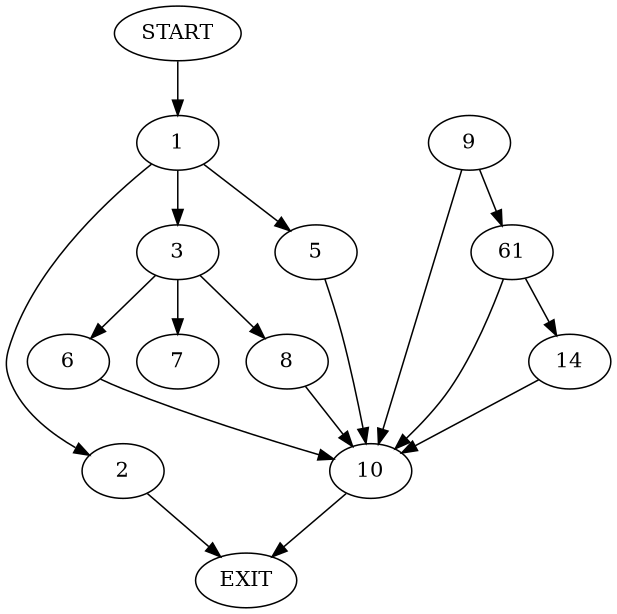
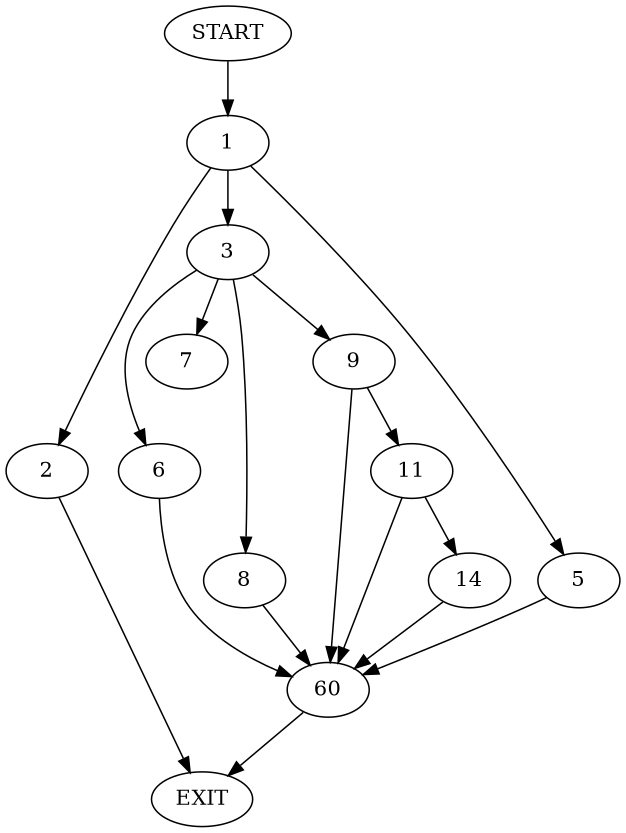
node "61": label "61" -> "11"
edge "3" -> "9": added
node "10": label "10" -> "60"
